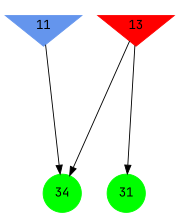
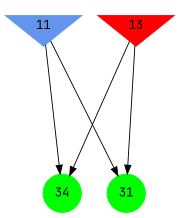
edge "11" -> "31": added
